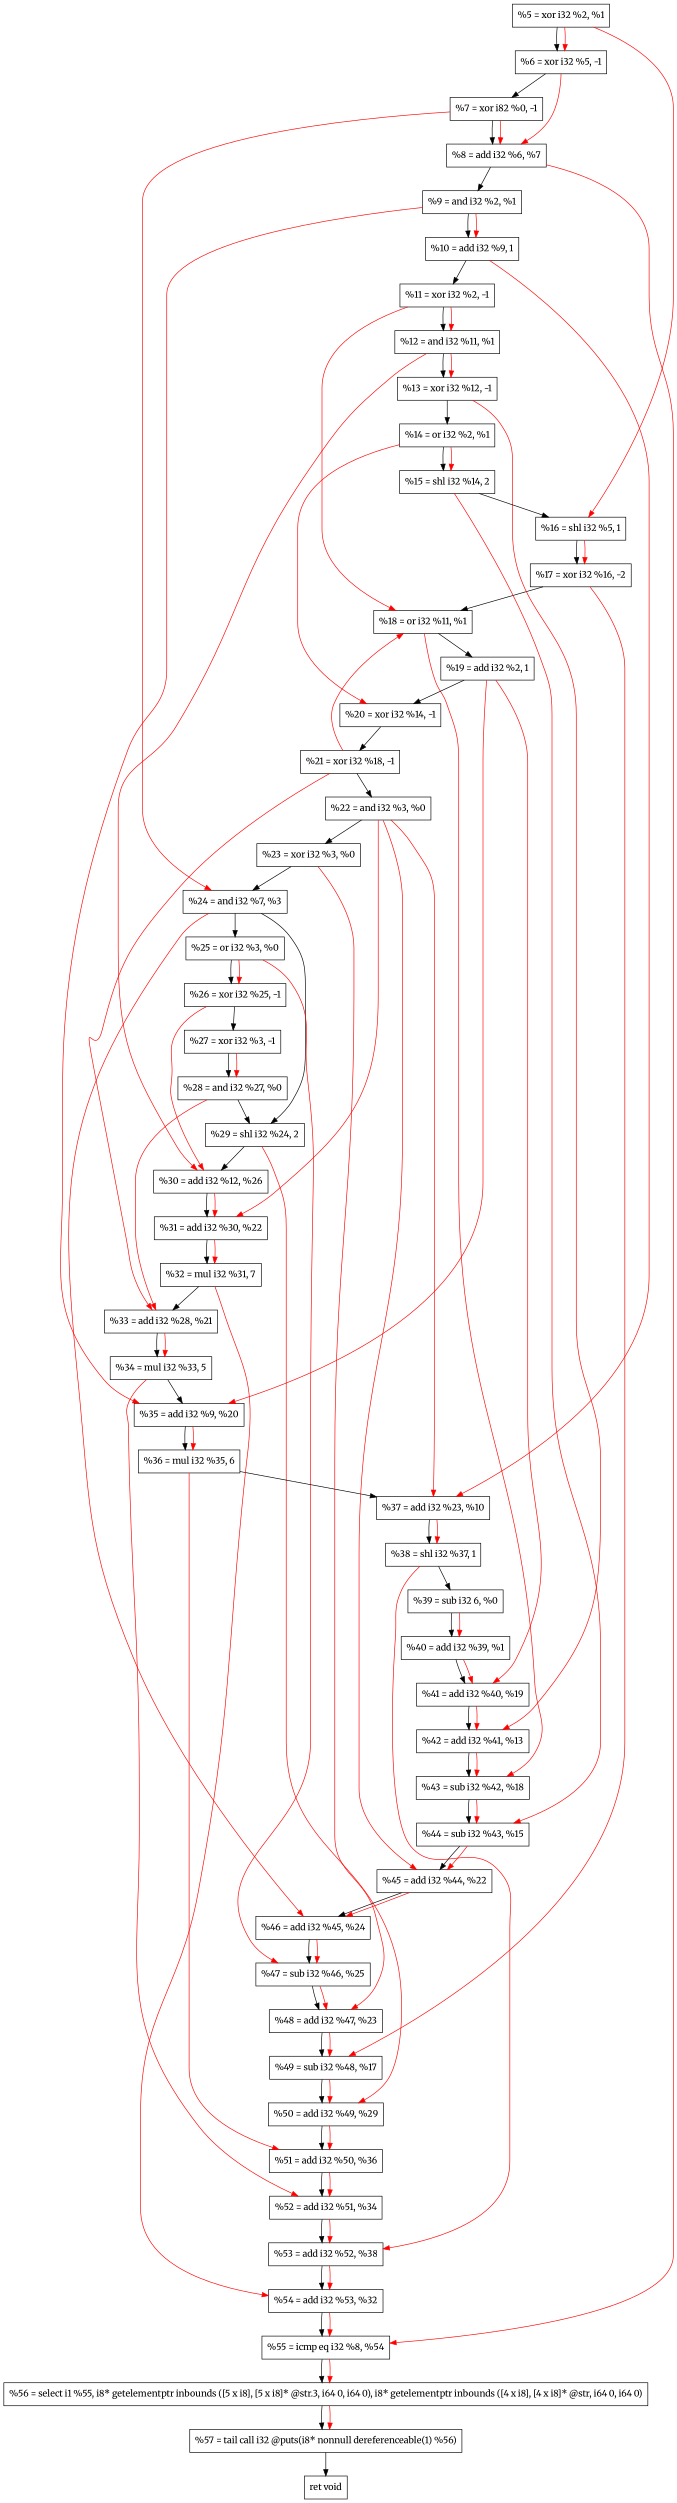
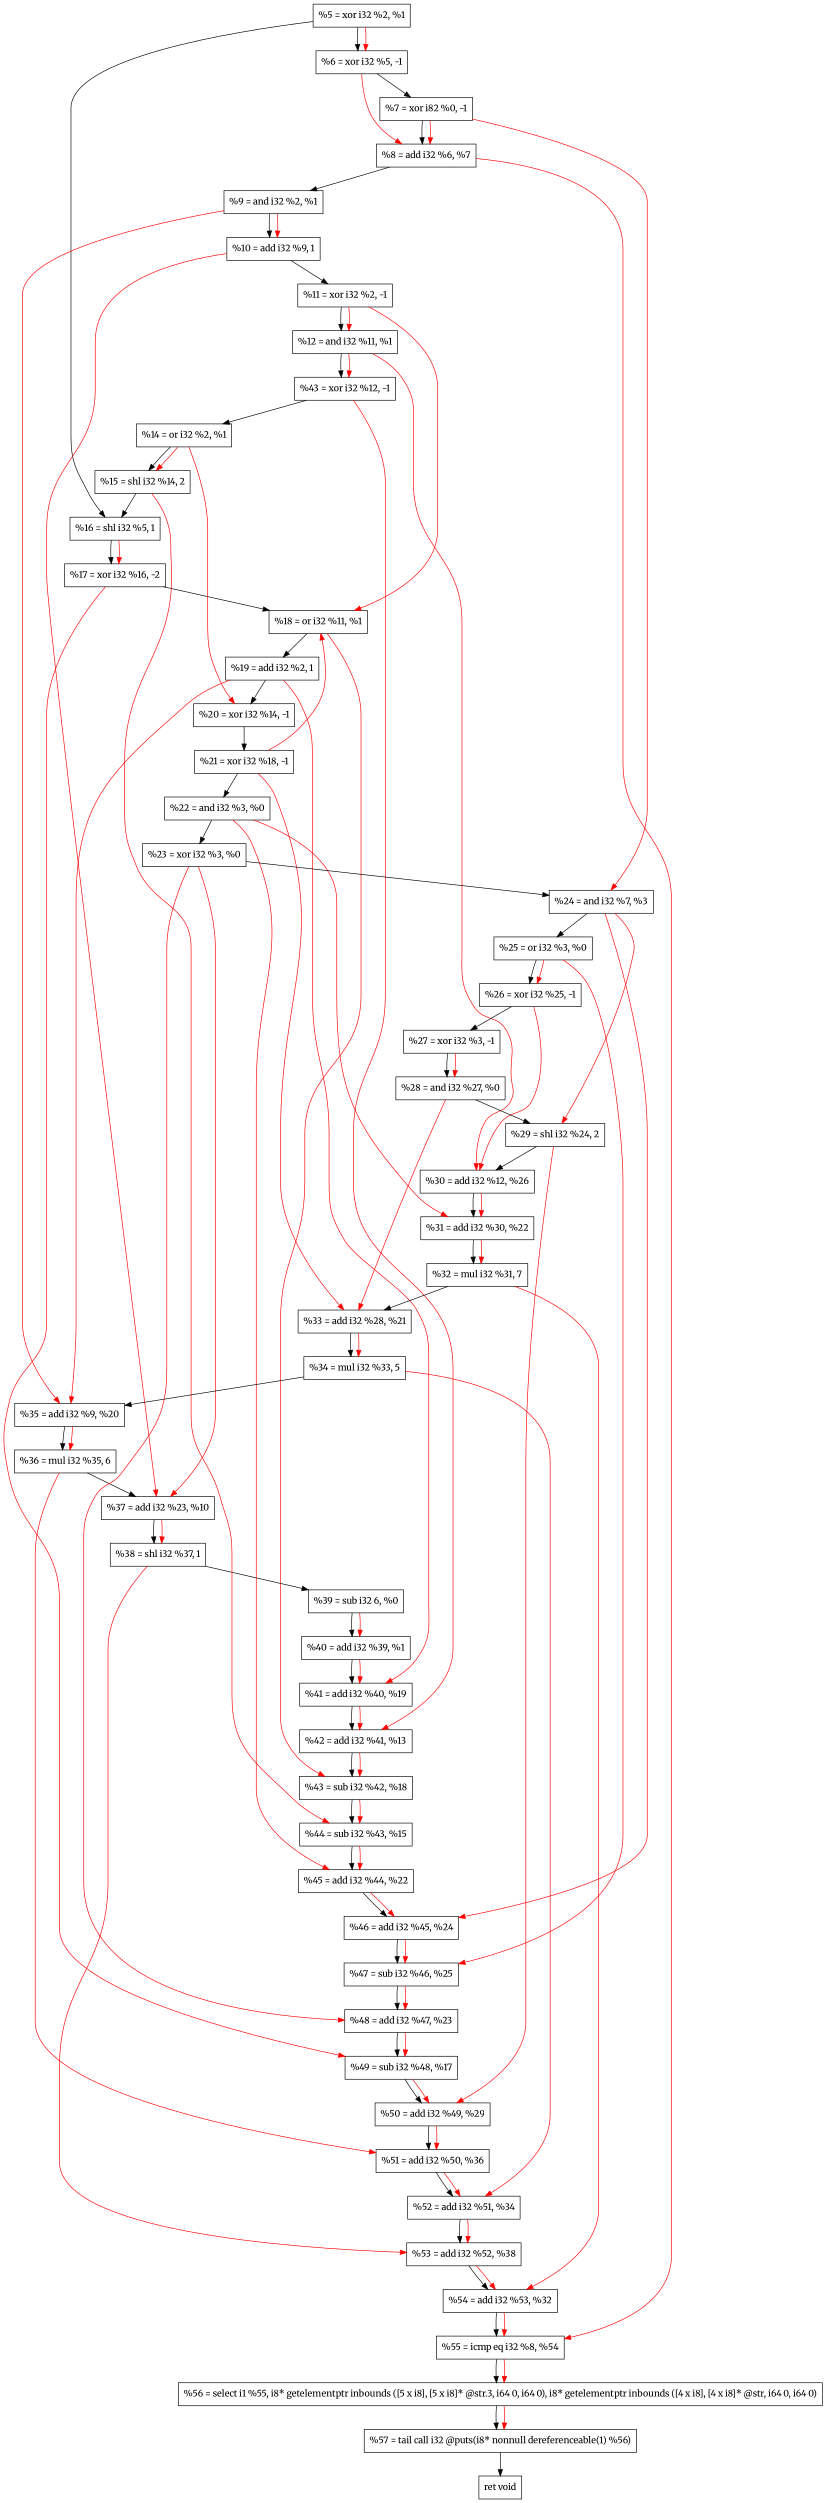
edge "%5 = xor i32 %2, %1" -> "%16 = shl i32 %5, 1": color red -> black
node "%13 = xor i32 %12, -1": label "%13 = xor i32 %12, -1" -> "%43 = xor i32 %12, -1"
edge "%24 = and i32 %7, %3" -> "%29 = shl i32 %24, 2": color black -> red
edge "%22 = and i32 %3, %0" -> "%37 = add i32 %23, %10": now "%23 = xor i32 %3, %0" -> "%37 = add i32 %23, %10"
